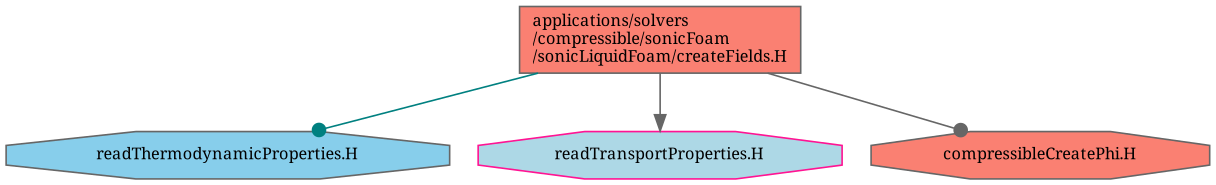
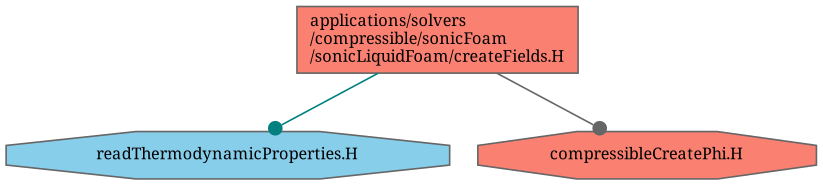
node "readTransportProperties.H": removed
